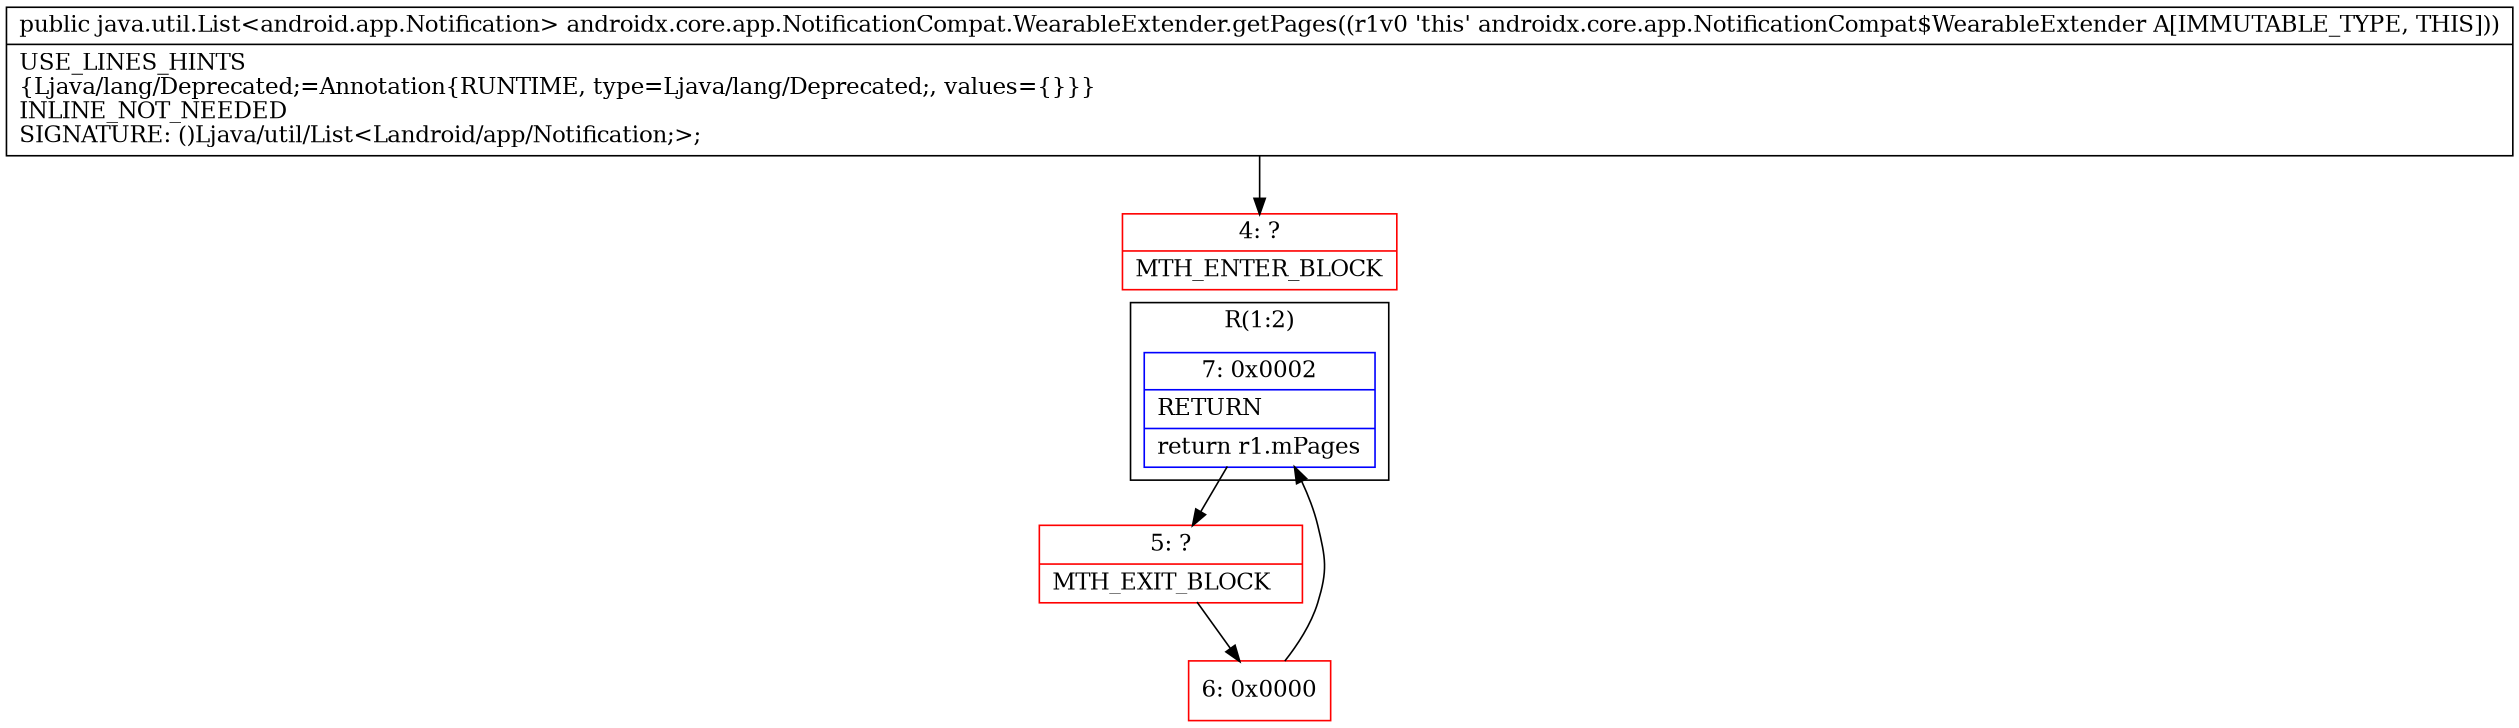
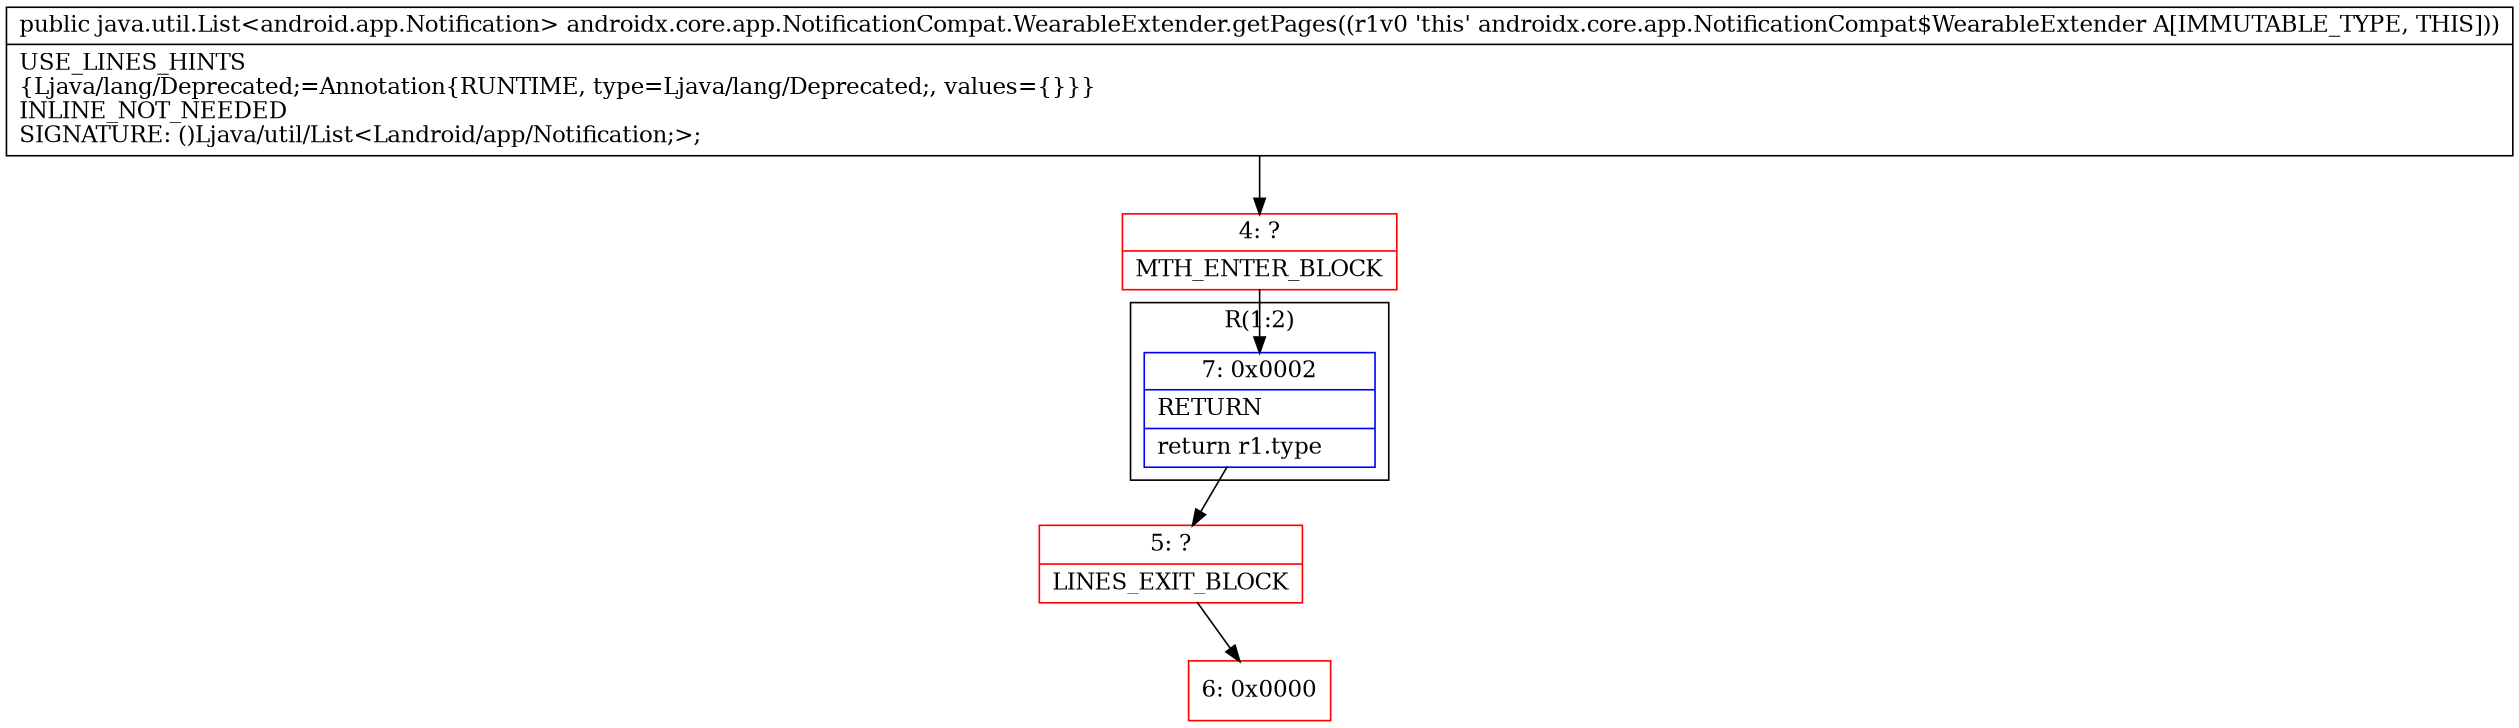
node "7: 0x0002": text "return r1.mPages" -> "return r1.type"
edge "6: 0x0000" -> "7: 0x0002": now "4: ?" -> "7: 0x0002"
node "5: ?": text "MTH_EXIT_BLOCK" -> "LINES_EXIT_BLOCK"
